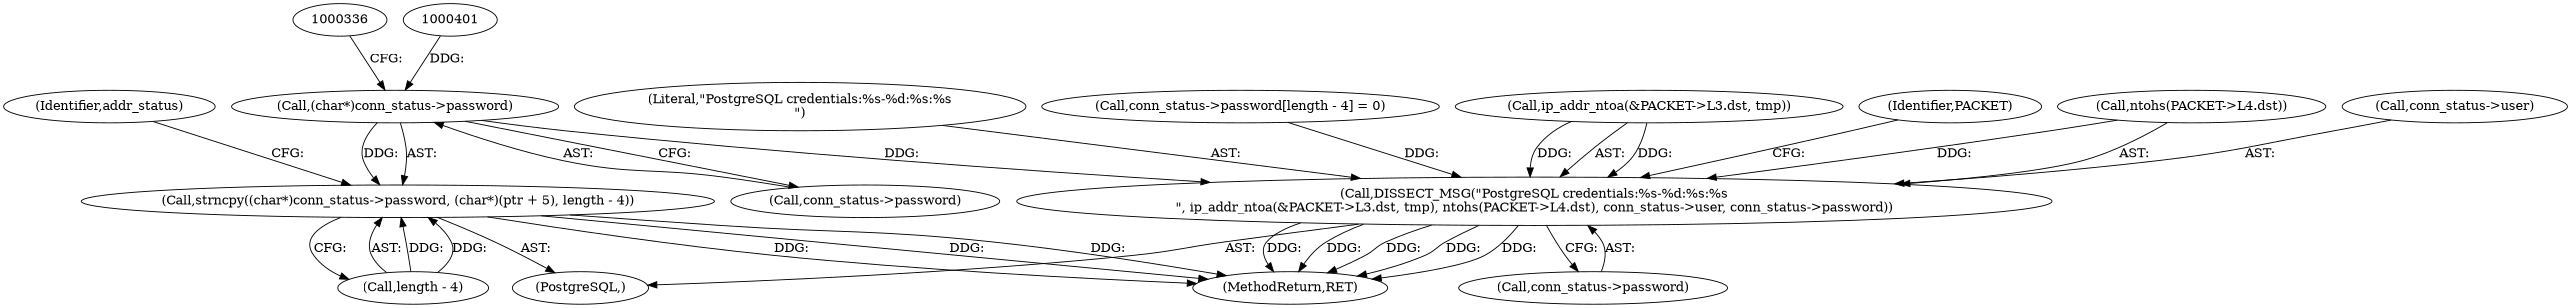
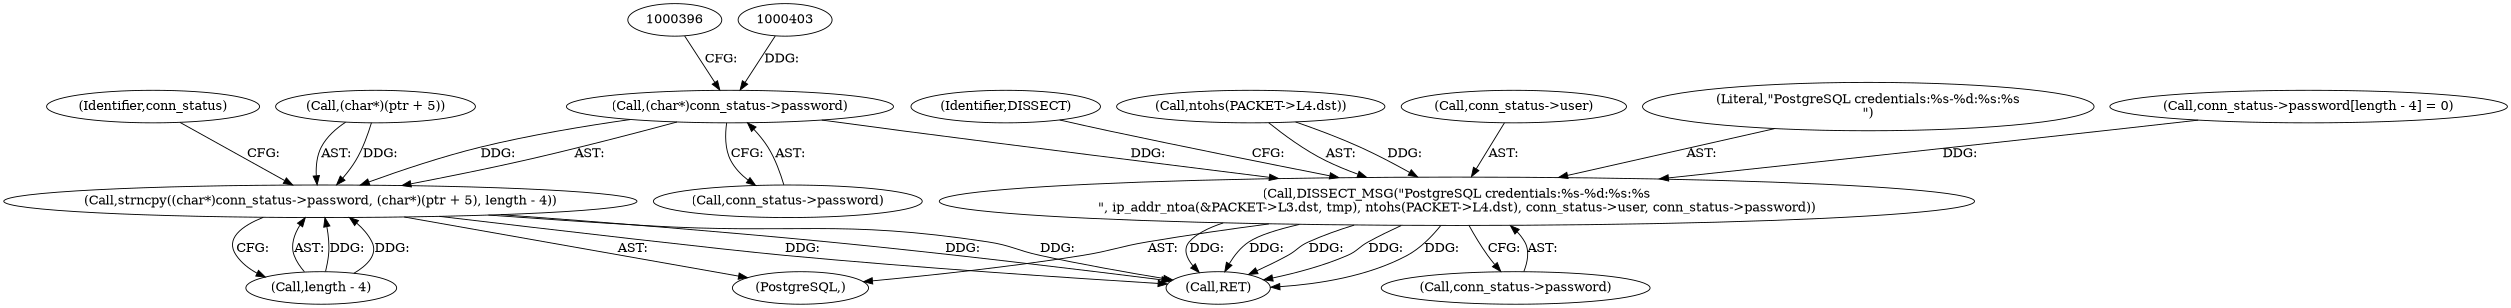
node "1000336": label "1000336" -> "1000396"
node "1000401": label "1000401" -> "1000403"
node "(Identifier,addr_status)": label "(Identifier,addr_status)" -> "(Identifier,conn_status)"
node "(Call,(char*)(ptr + 5))": added
node "(Call,ip_addr_ntoa(&PACKET->L3.dst, tmp))": removed
node "(Identifier,PACKET)": label "(Identifier,PACKET)" -> "(Identifier,DISSECT)"
node "(MethodReturn,RET)": label "(MethodReturn,RET)" -> "(Call,RET)"
